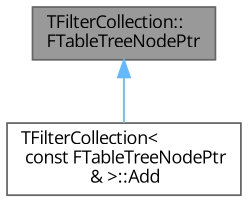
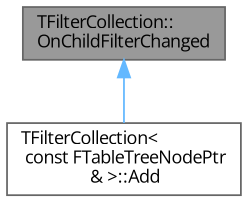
node "TFilterCollection:: FTableTreeNodePtr": label "TFilterCollection:: FTableTreeNodePtr" -> "TFilterCollection:: OnChildFilterChanged"
